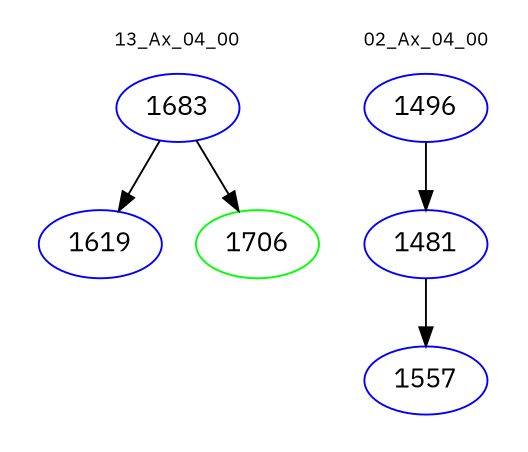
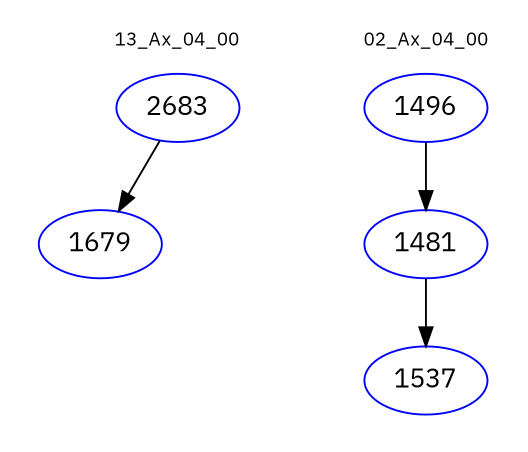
node "1683": label "1683" -> "2683"
node "1619": label "1619" -> "1679"
node "1706": removed
node "1557": label "1557" -> "1537"
